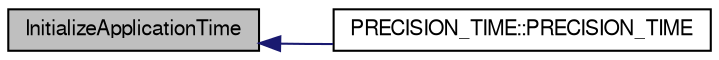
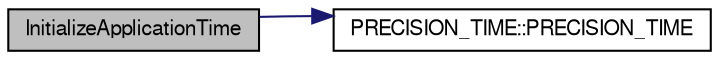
edge "PRECISION_TIME::PRECISION_TIME" -> "InitializeApplicationTime": reversed
